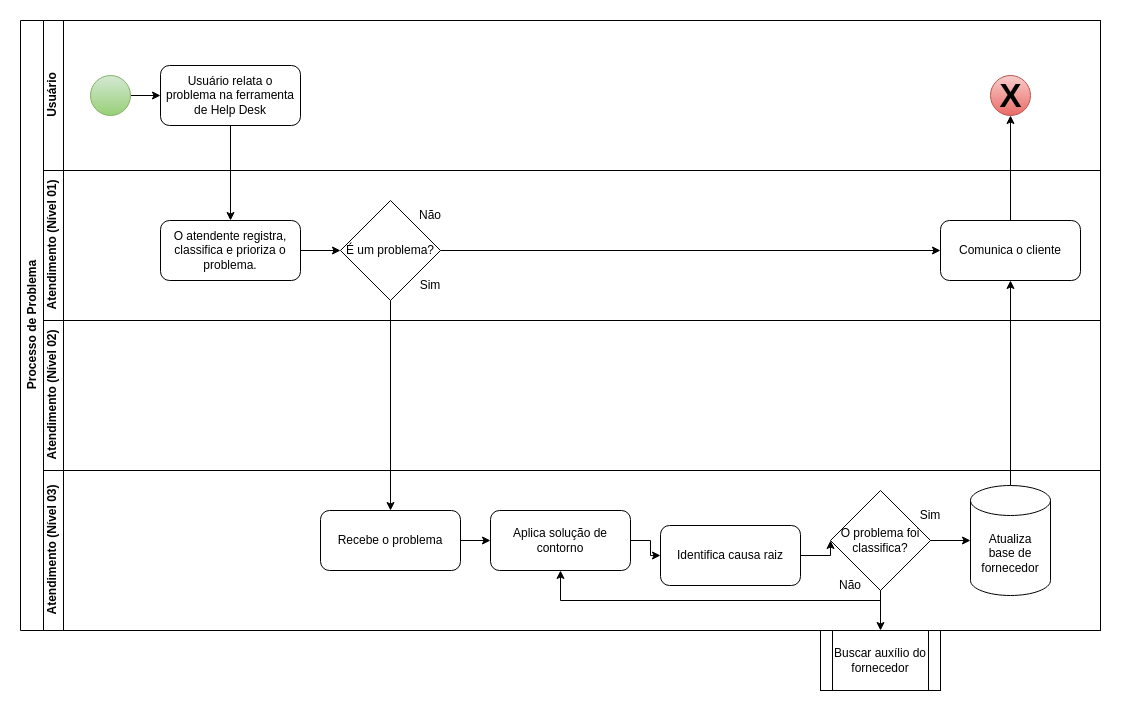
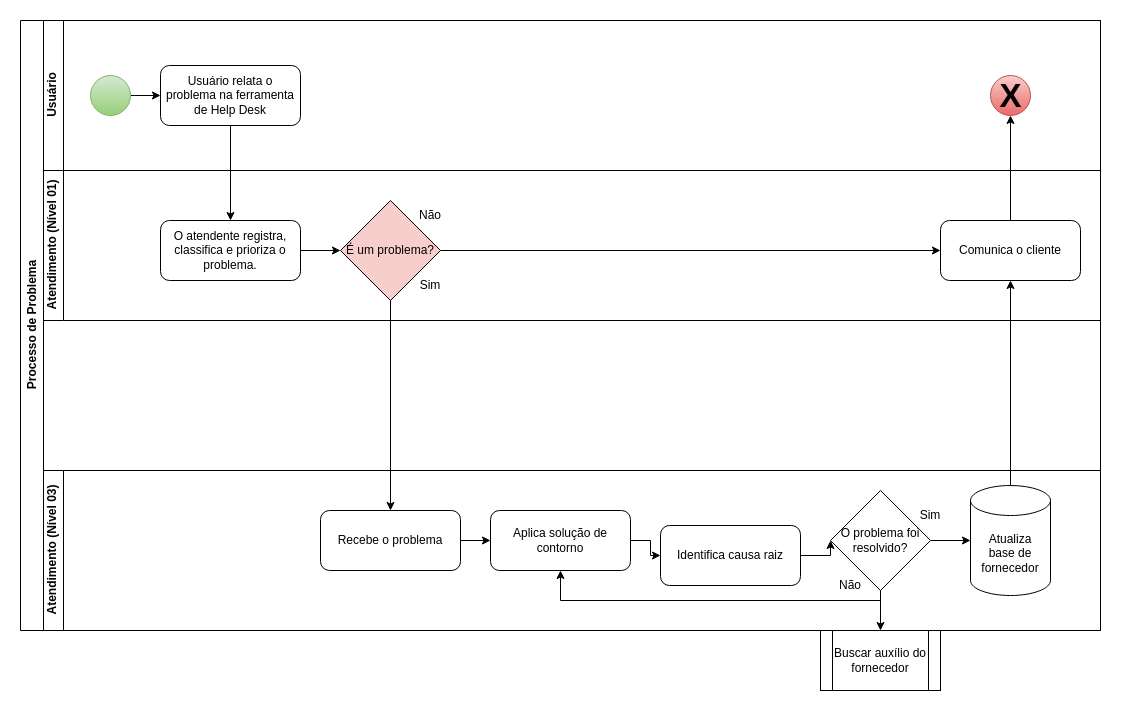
node "É um problema?": fillcolor #ffffff -> #f8cecc
node "Atendimento (Nível 02)": removed
node "O problema foi classifica?": label "O problema foi classifica?" -> "O problema foi resolvido?"
